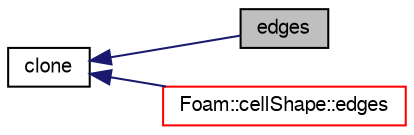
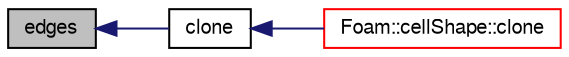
edge "edges" -> "clone": reversed
node "Foam::cellShape::edges": label "Foam::cellShape::edges" -> "Foam::cellShape::clone"
